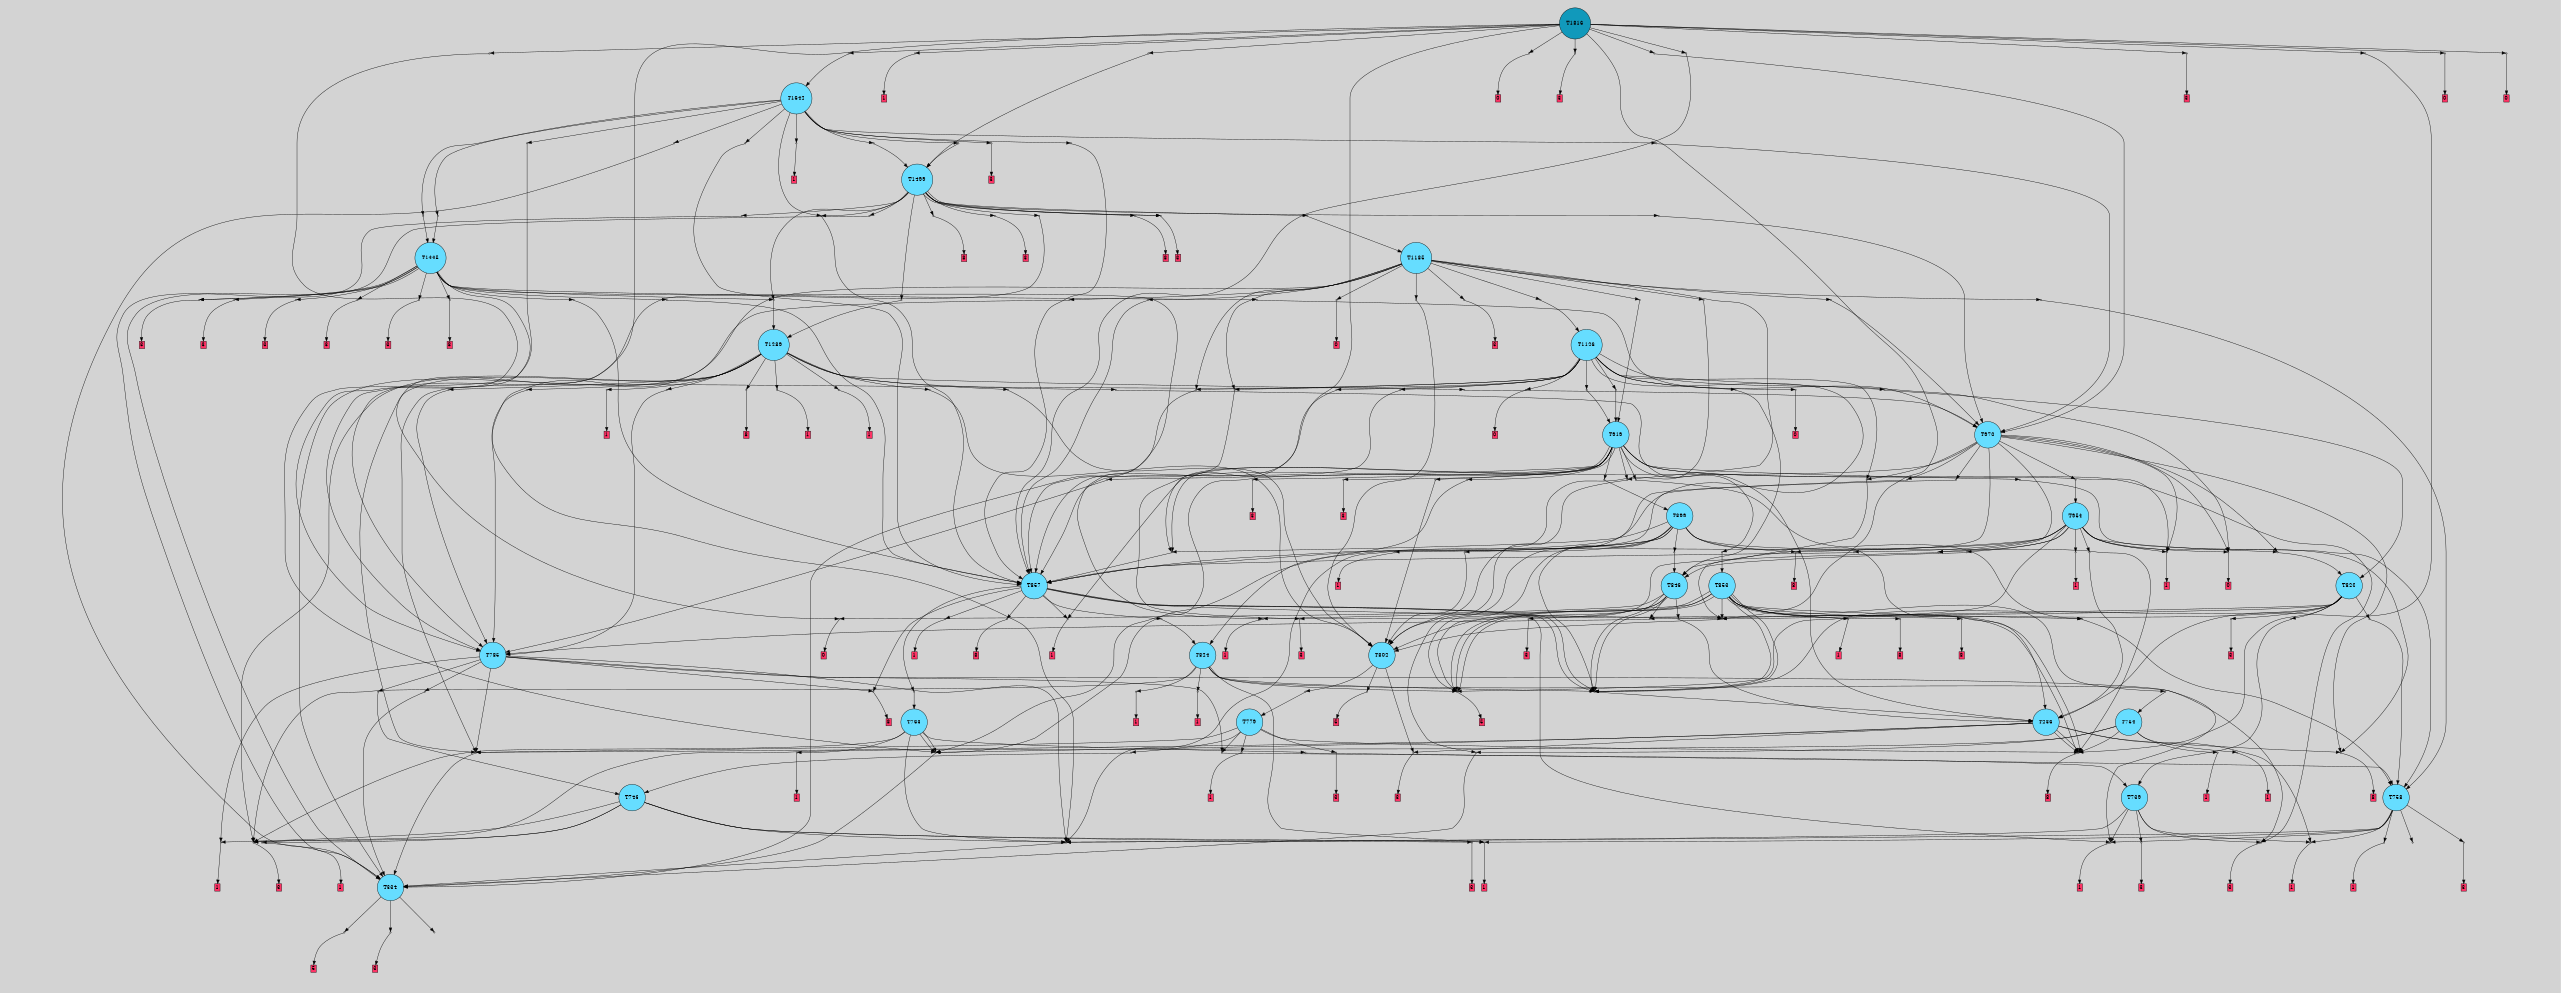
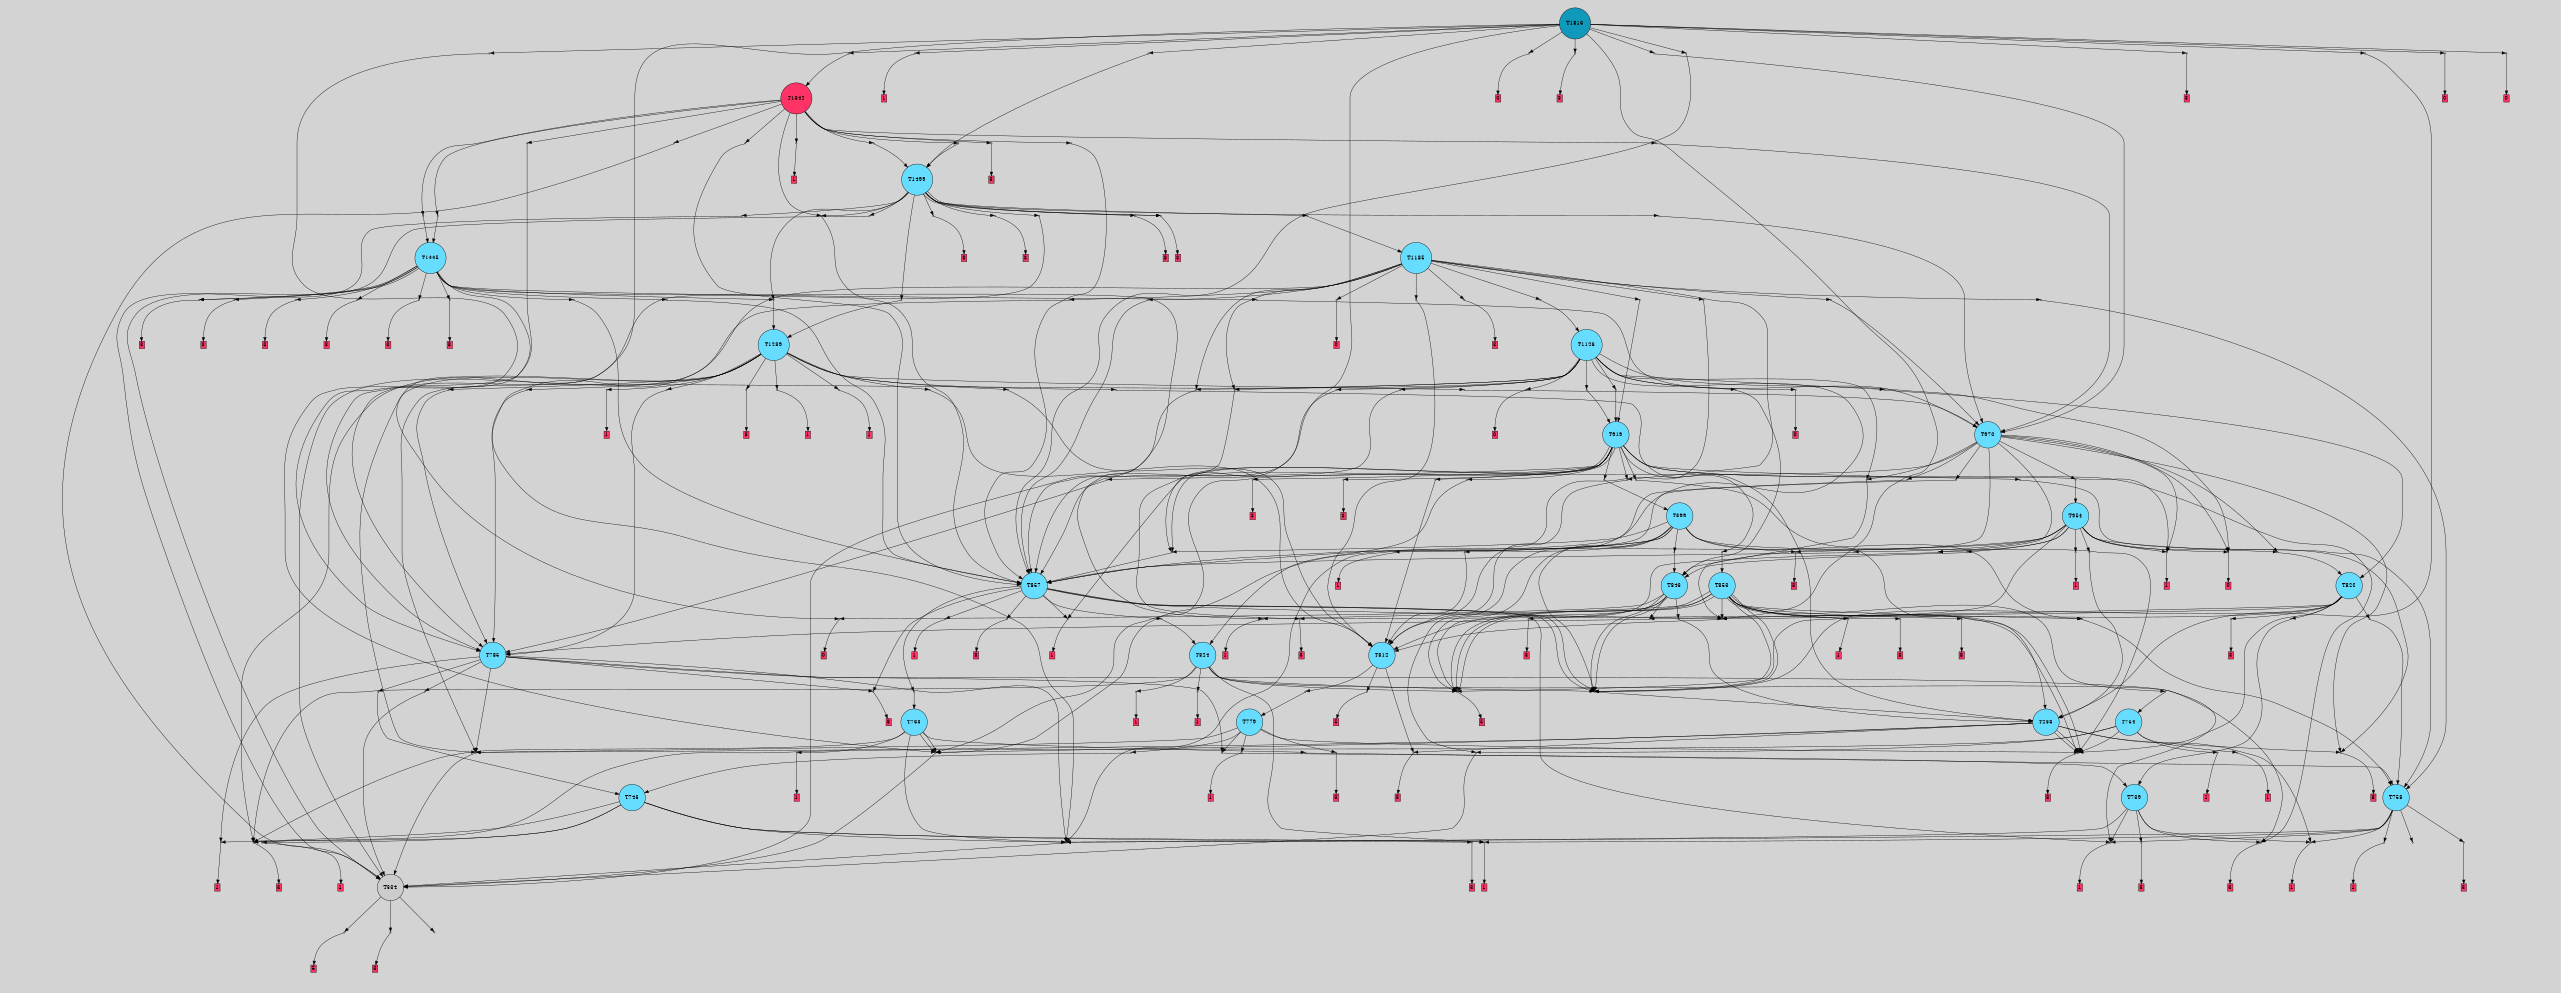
node "T1642": fillcolor #66ddff -> #ff3366
node "T802": label "T802" -> "T812"
node "T334": fillcolor #66ddff -> #cccccc
